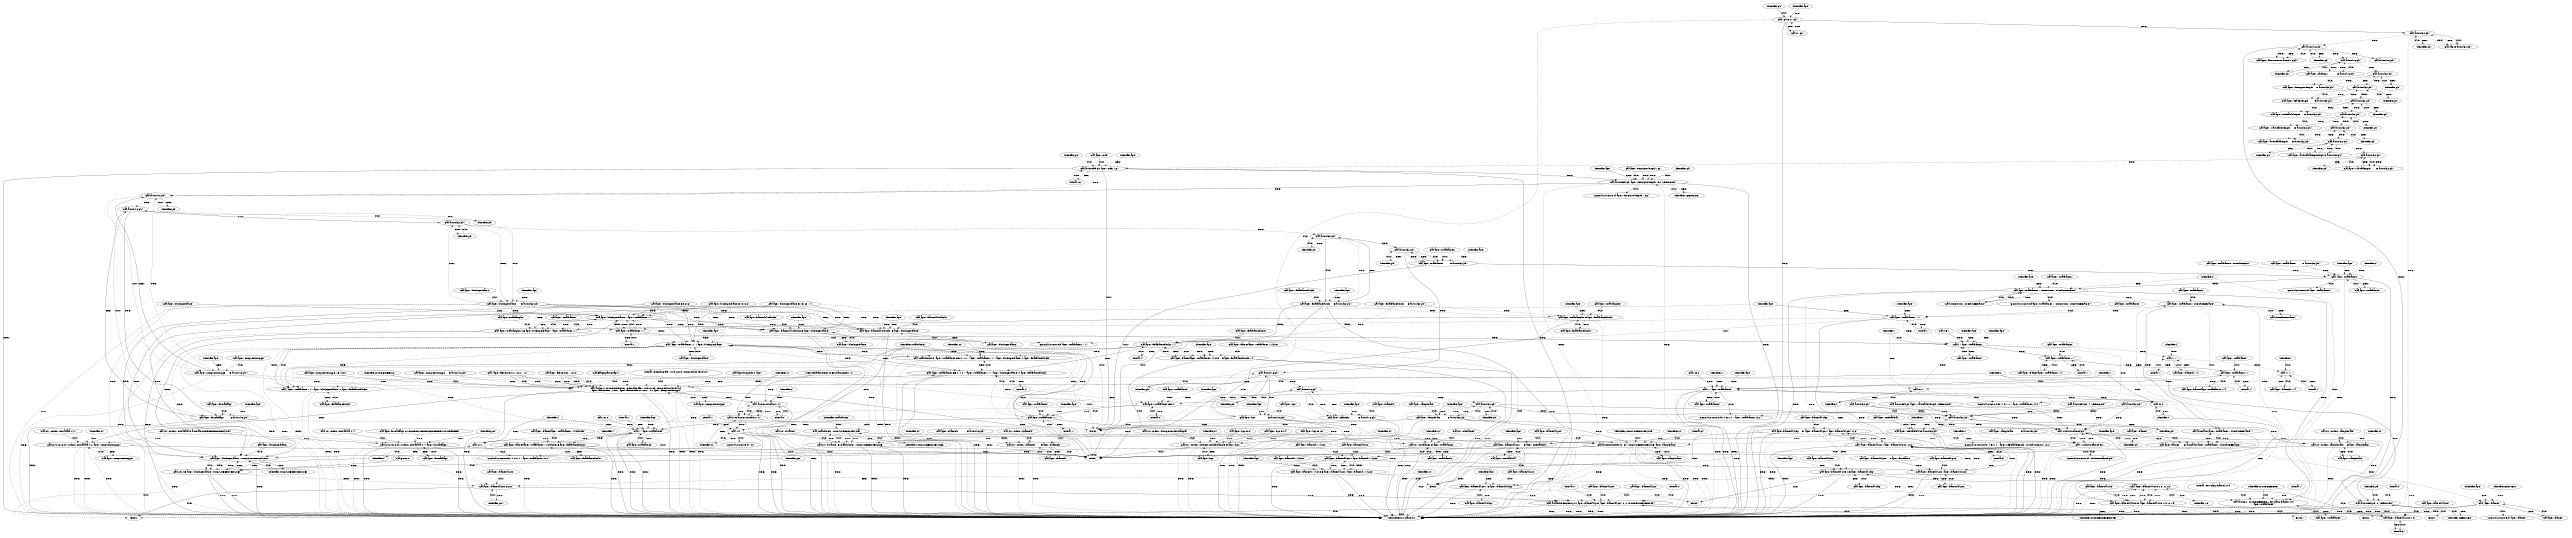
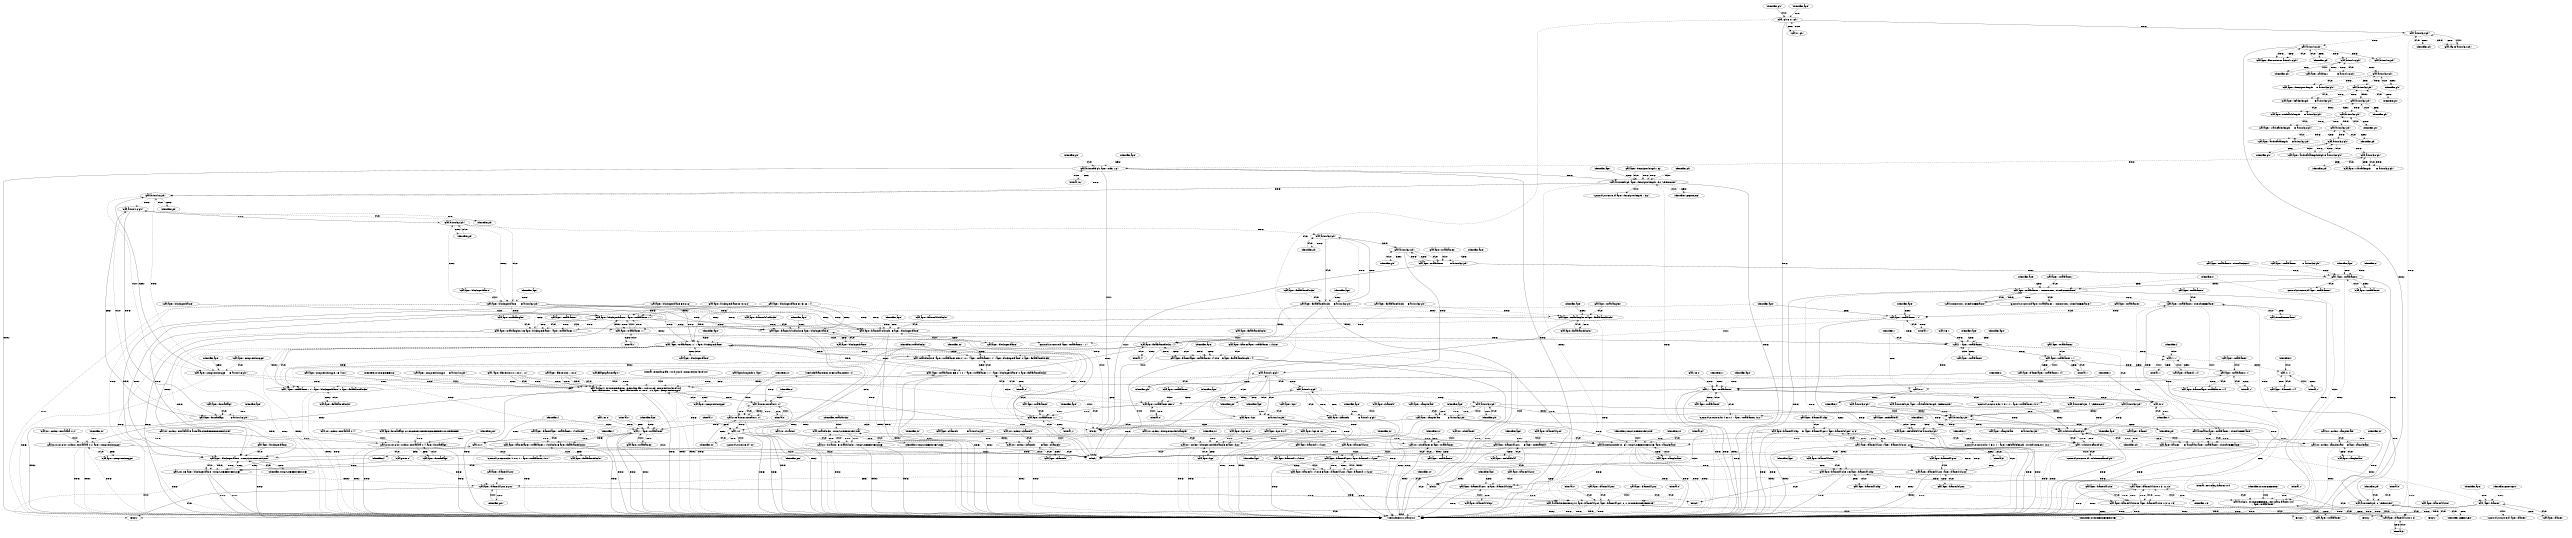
node "(Call,ape->md5)": removed
node "(Call,ape->frames[0].pos     = ape->firstframe)": removed
